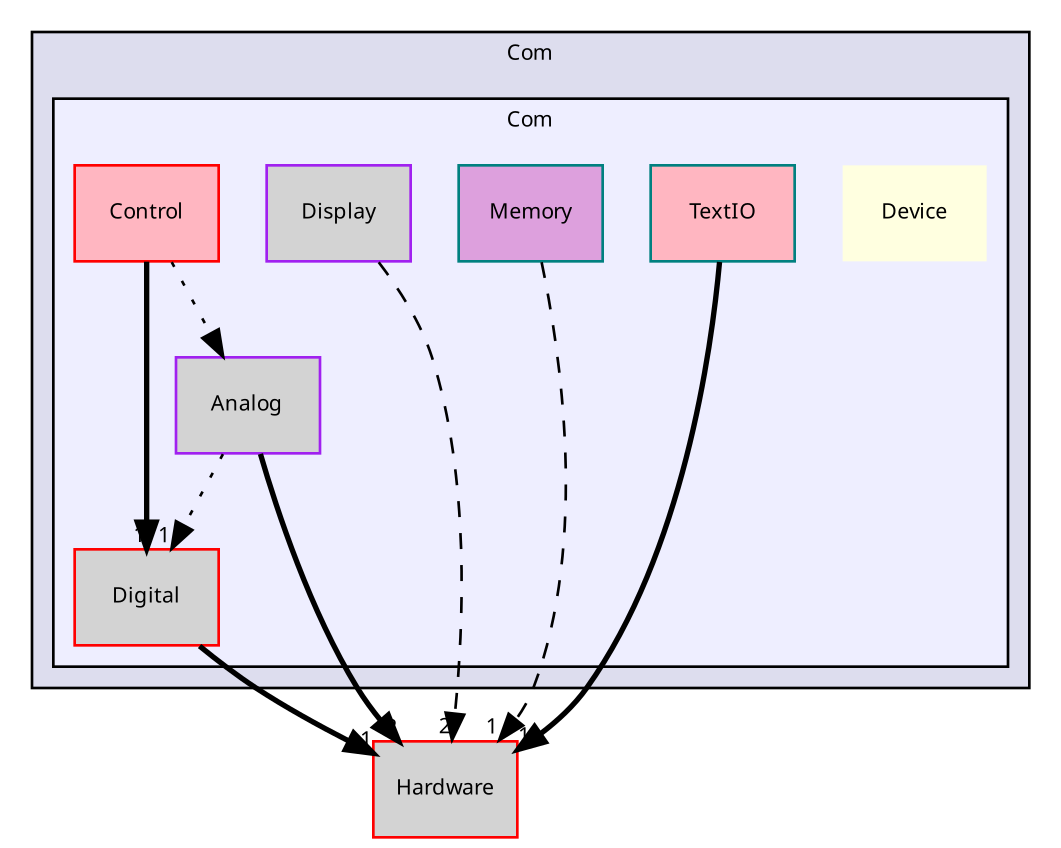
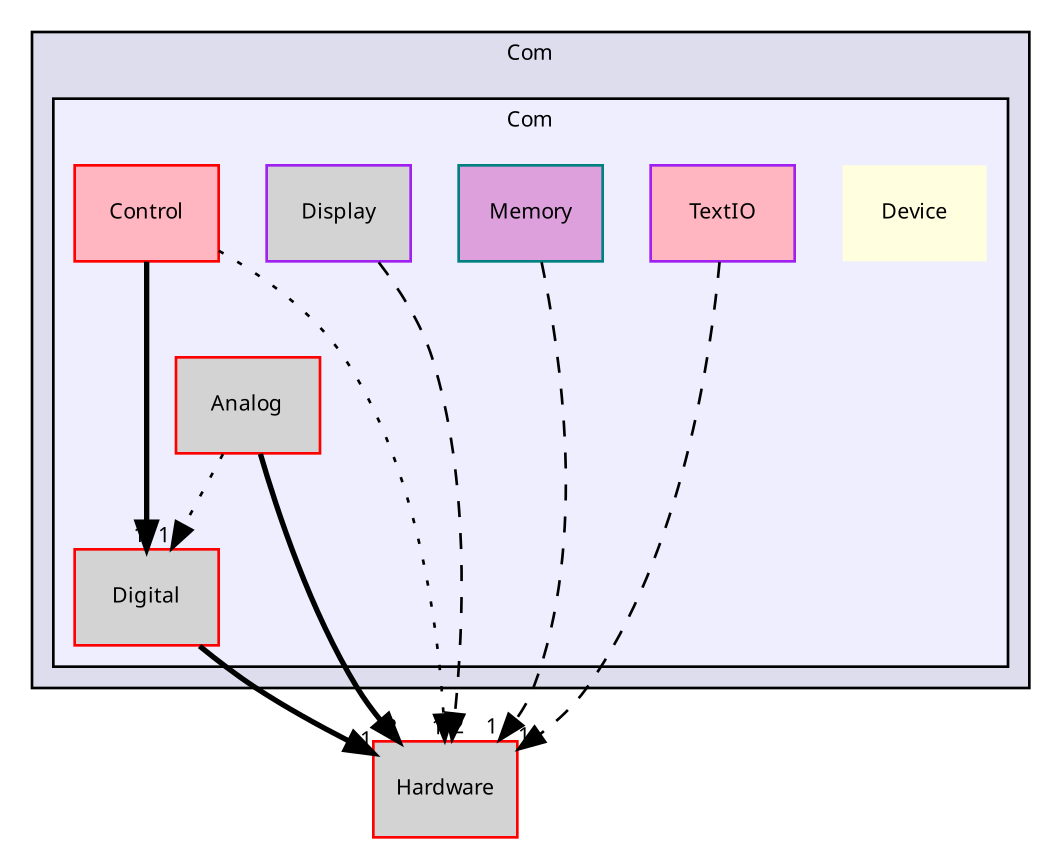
node "TextIO": color teal -> purple
edge "Control" -> "Analog": now "Control" -> "Hardware"
node "Analog": color purple -> red
edge "TextIO" -> "Hardware": style bold -> dashed
